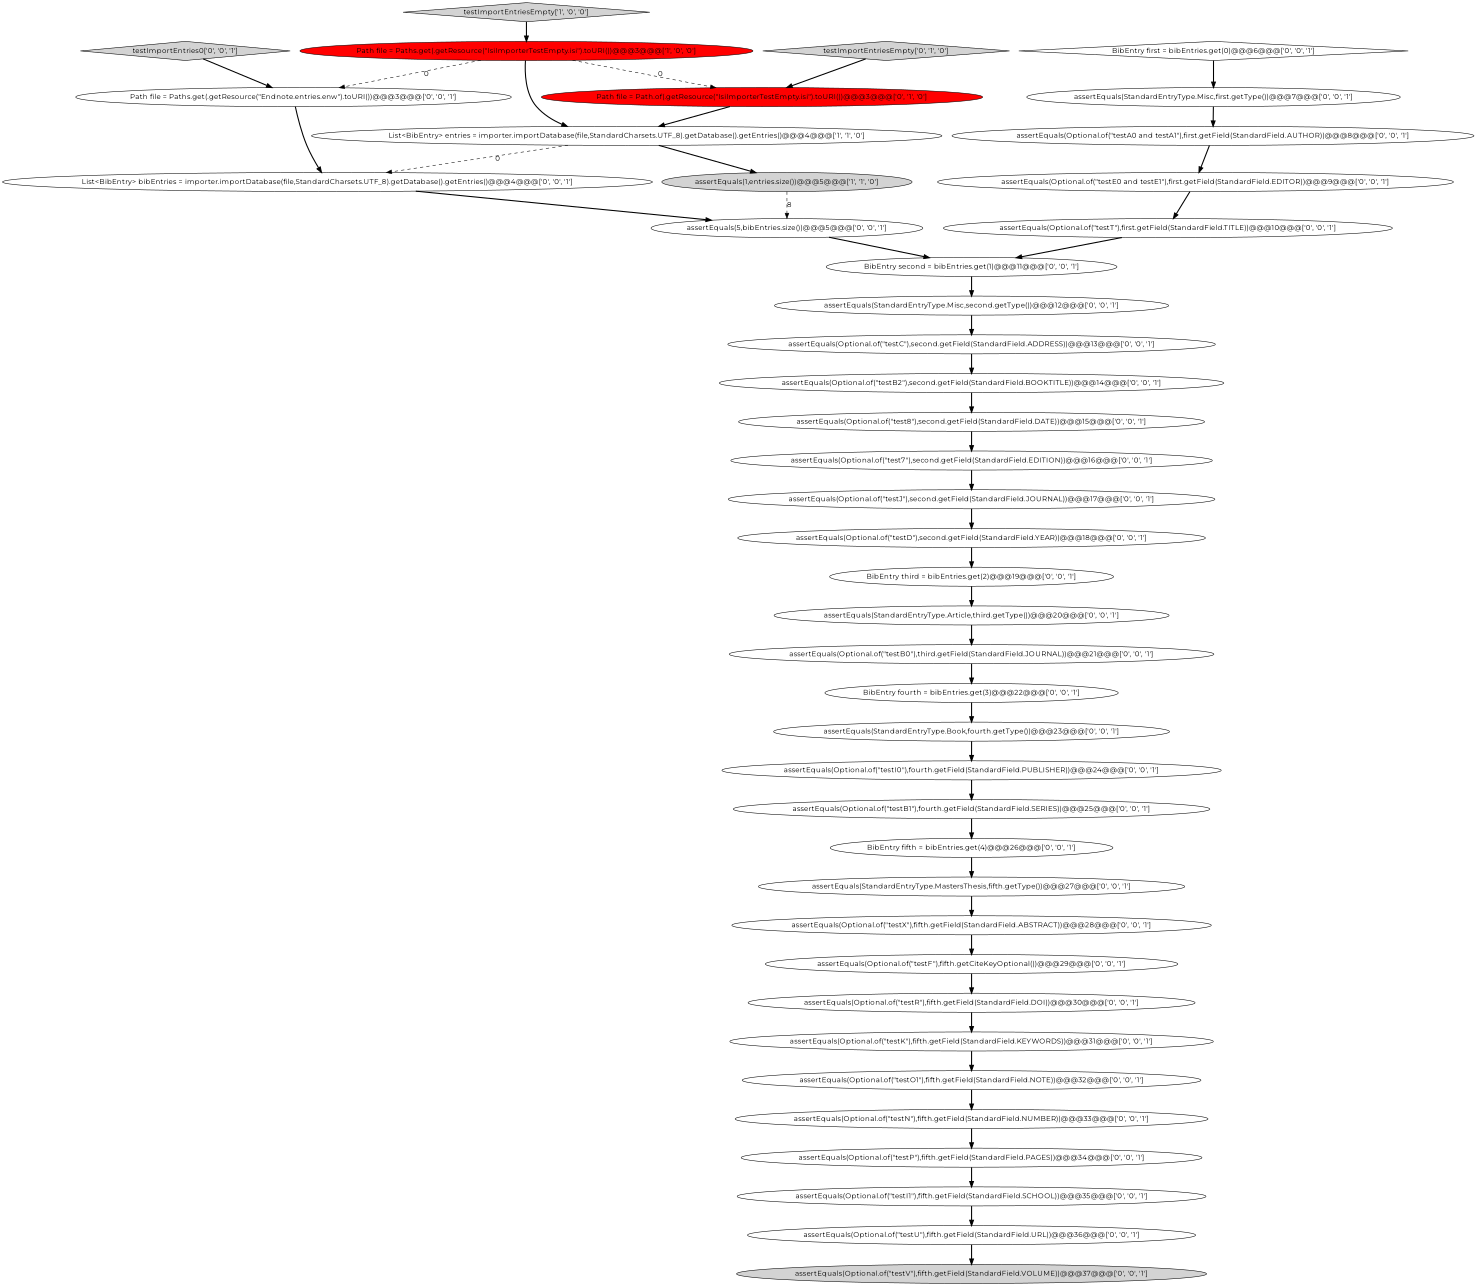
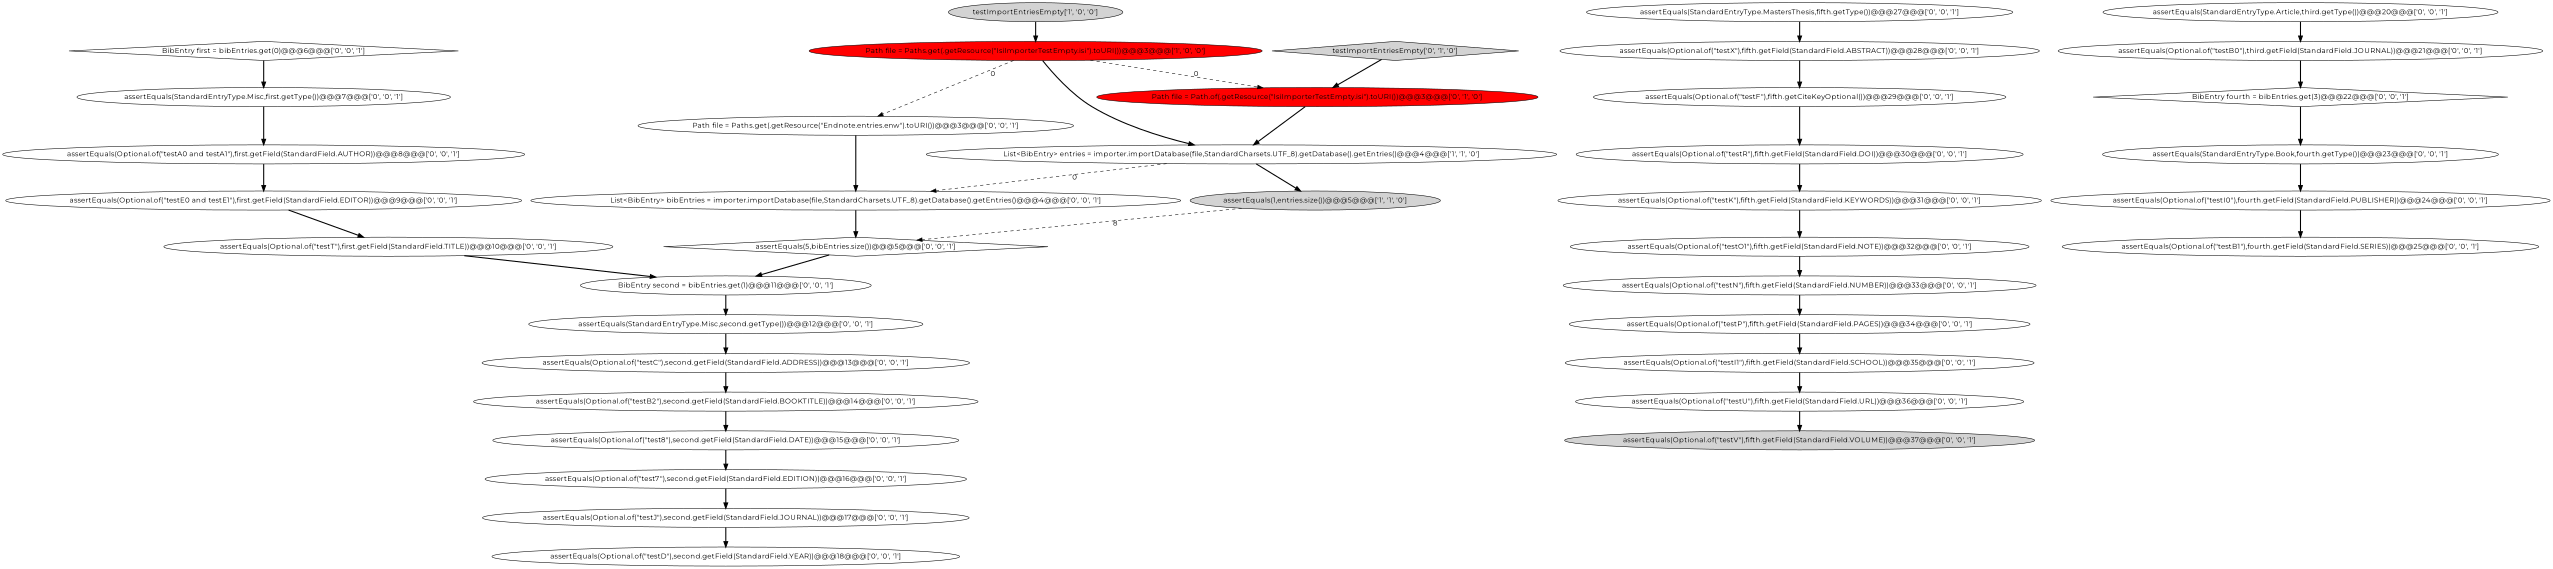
node "testImportEntriesEmpty['1', '0', '0']": shape diamond -> ellipse
node "testImportEntries0['0', '0', '1']": removed
node "assertEquals(5,bibEntries.size())@@@5@@@['0', '0', '1']": shape ellipse -> diamond
node "BibEntry third = bibEntries.get(2)@@@19@@@['0', '0', '1']": removed
node "BibEntry fourth = bibEntries.get(3)@@@22@@@['0', '0', '1']": shape ellipse -> diamond
node "BibEntry fifth = bibEntries.get(4)@@@26@@@['0', '0', '1']": removed
